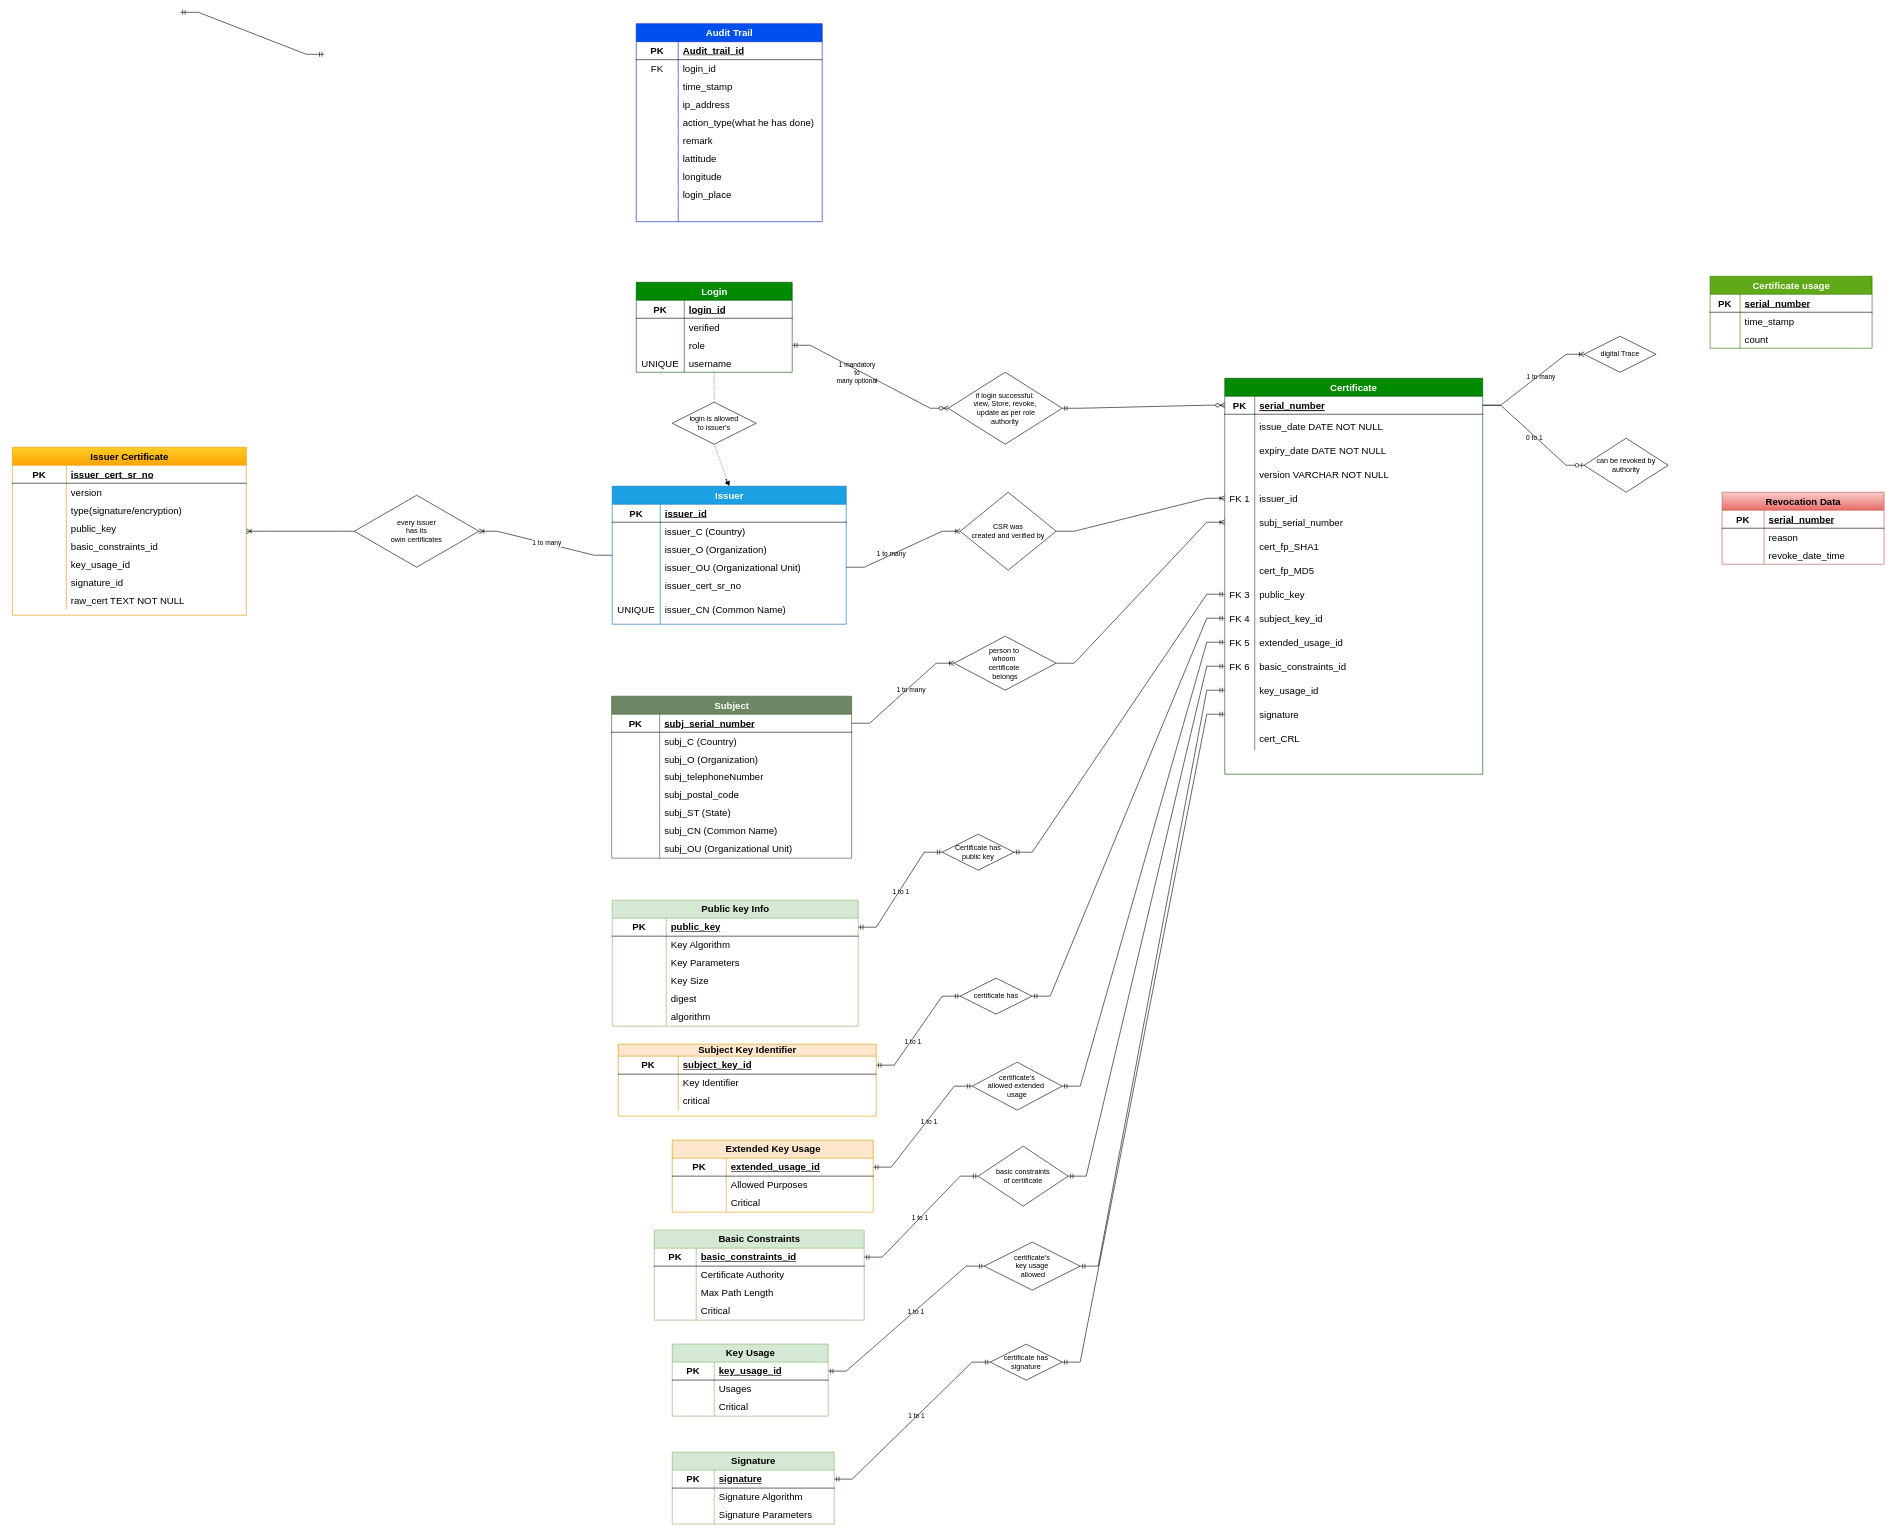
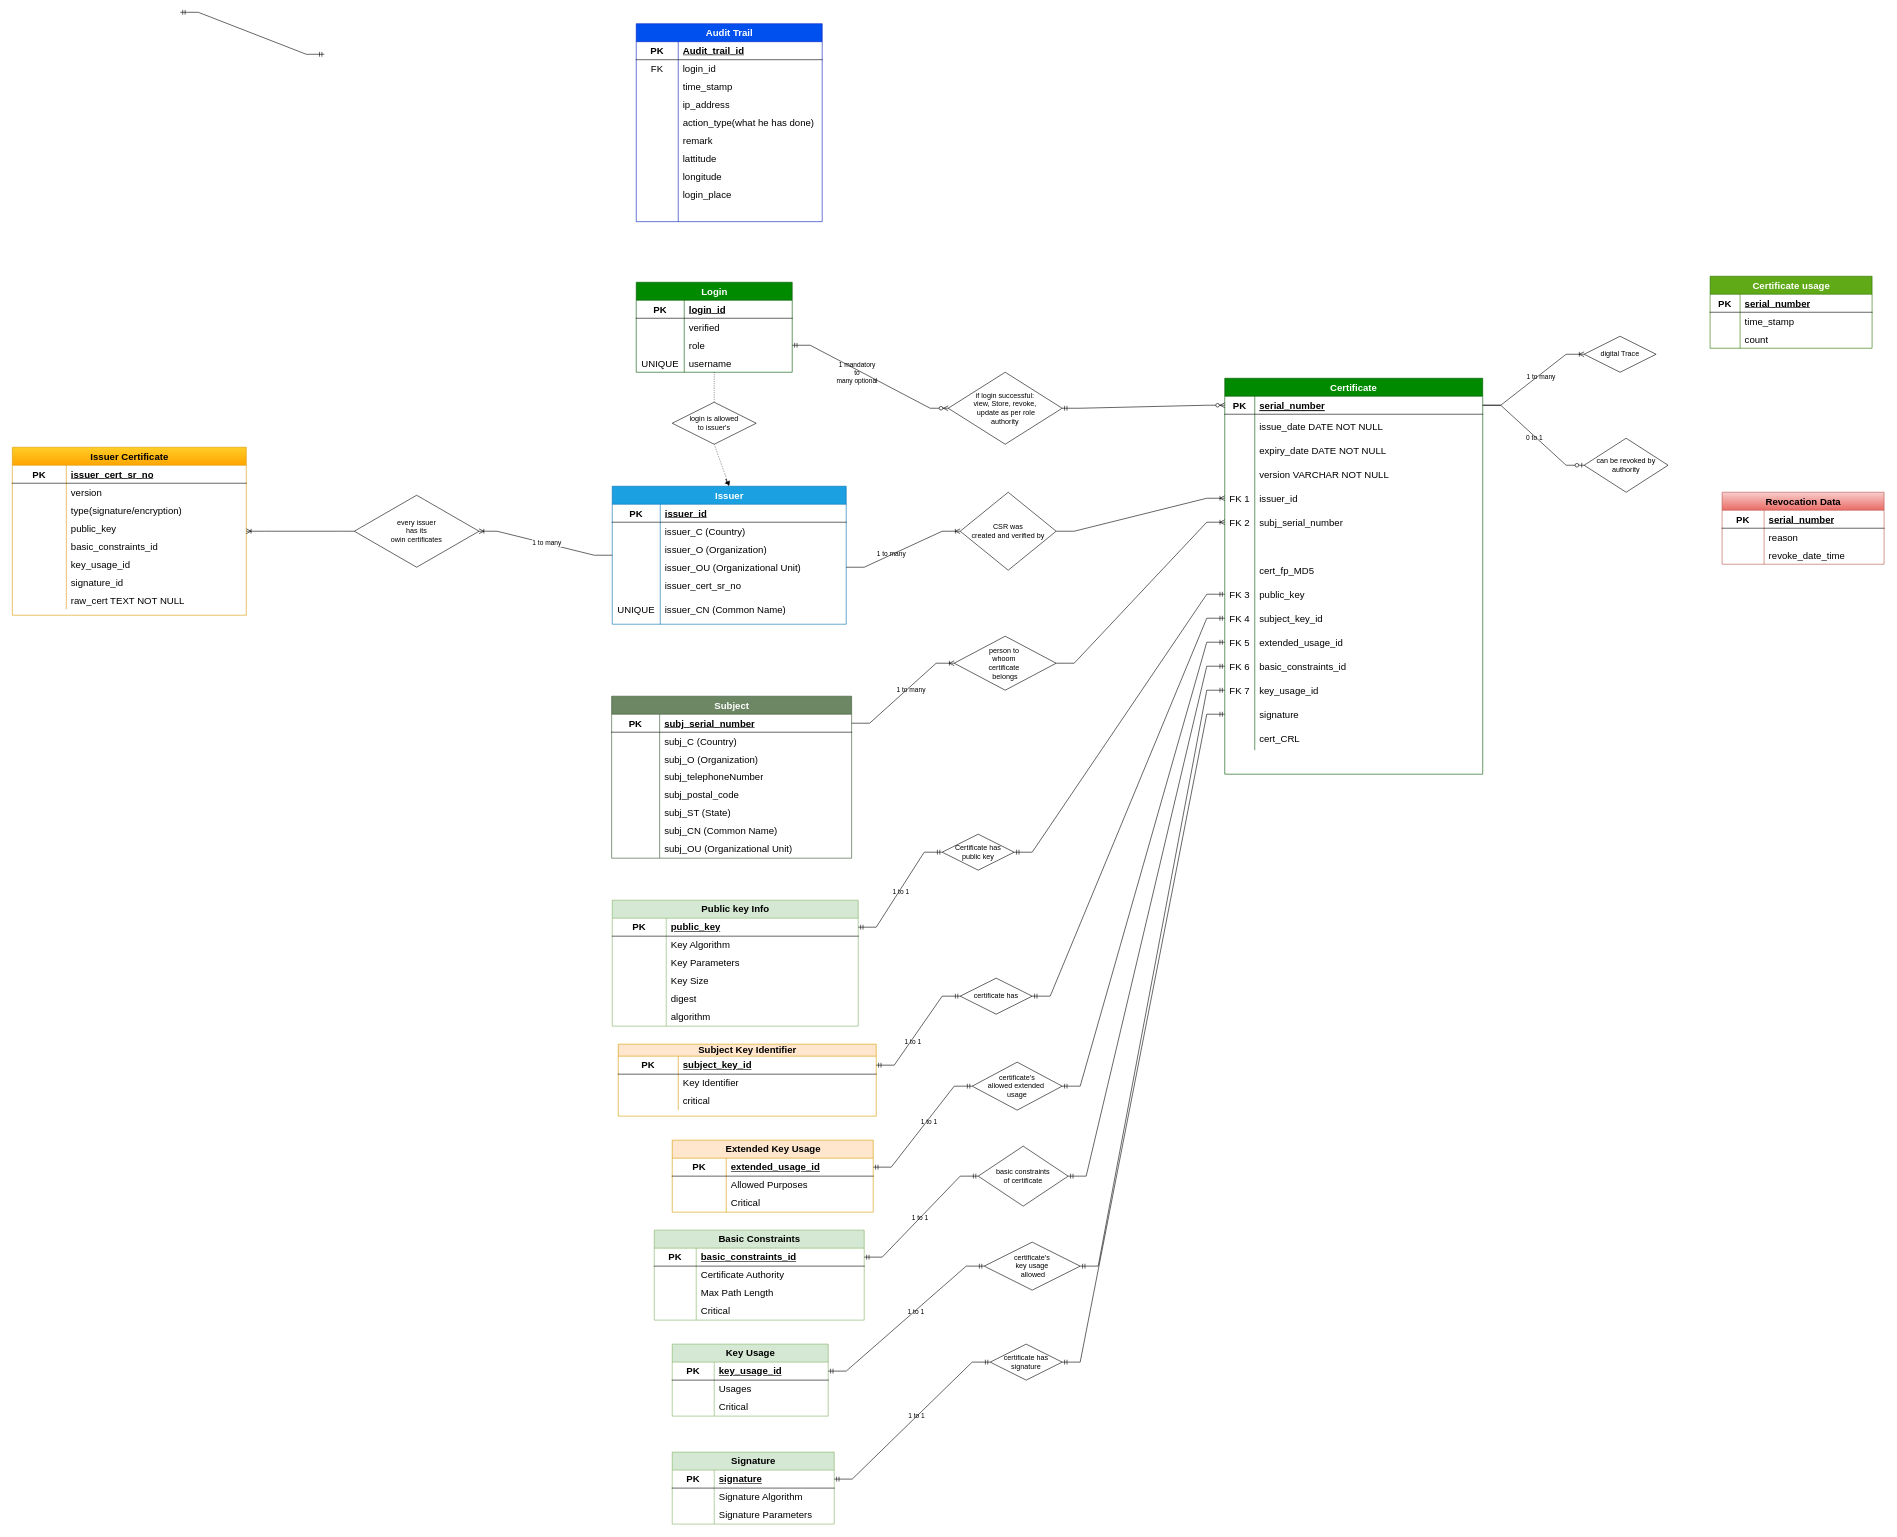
node "FK 2": added
node "cert_fp_SHA1": removed
node "FK 7": added
